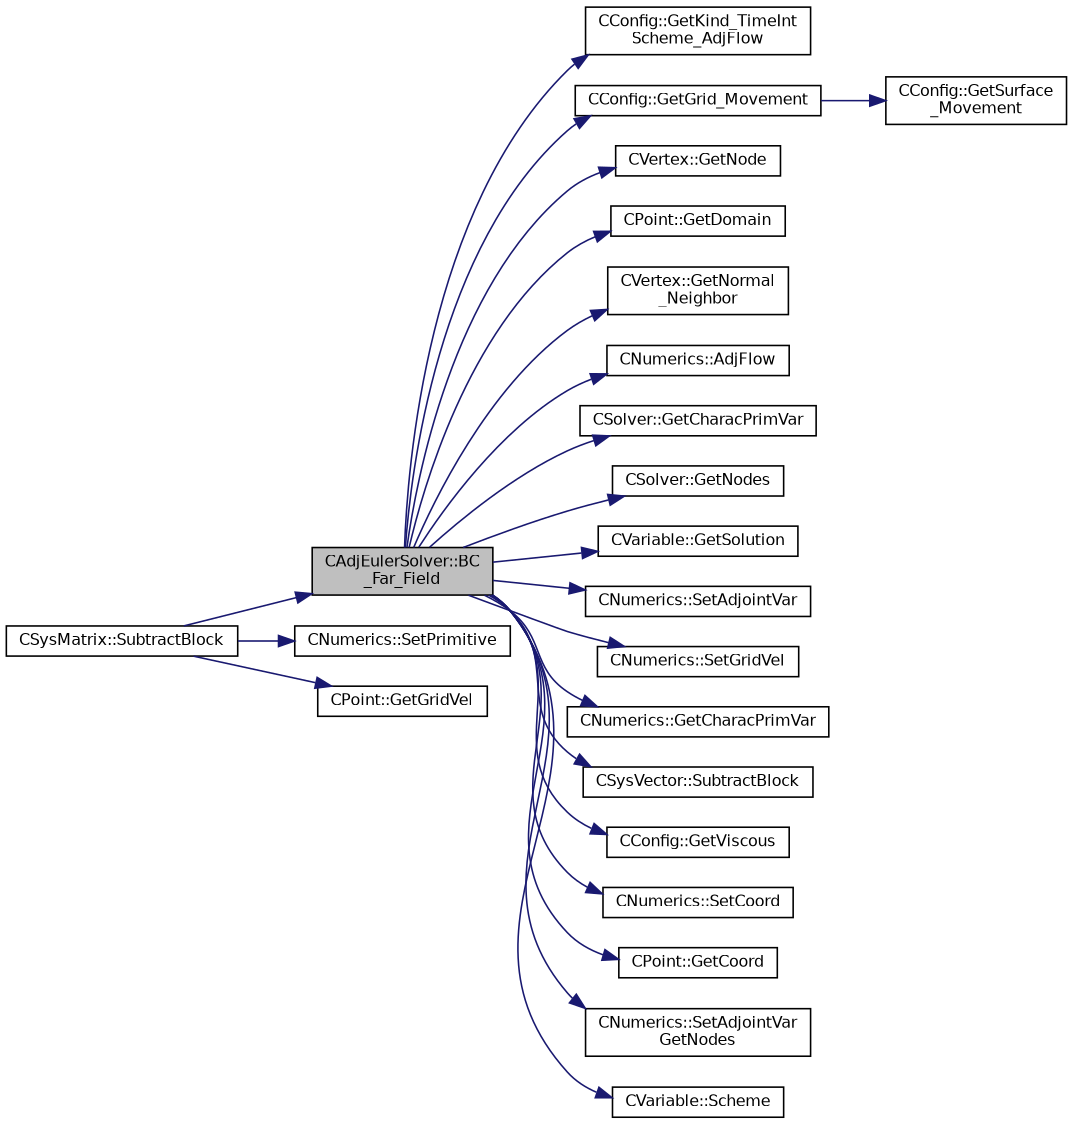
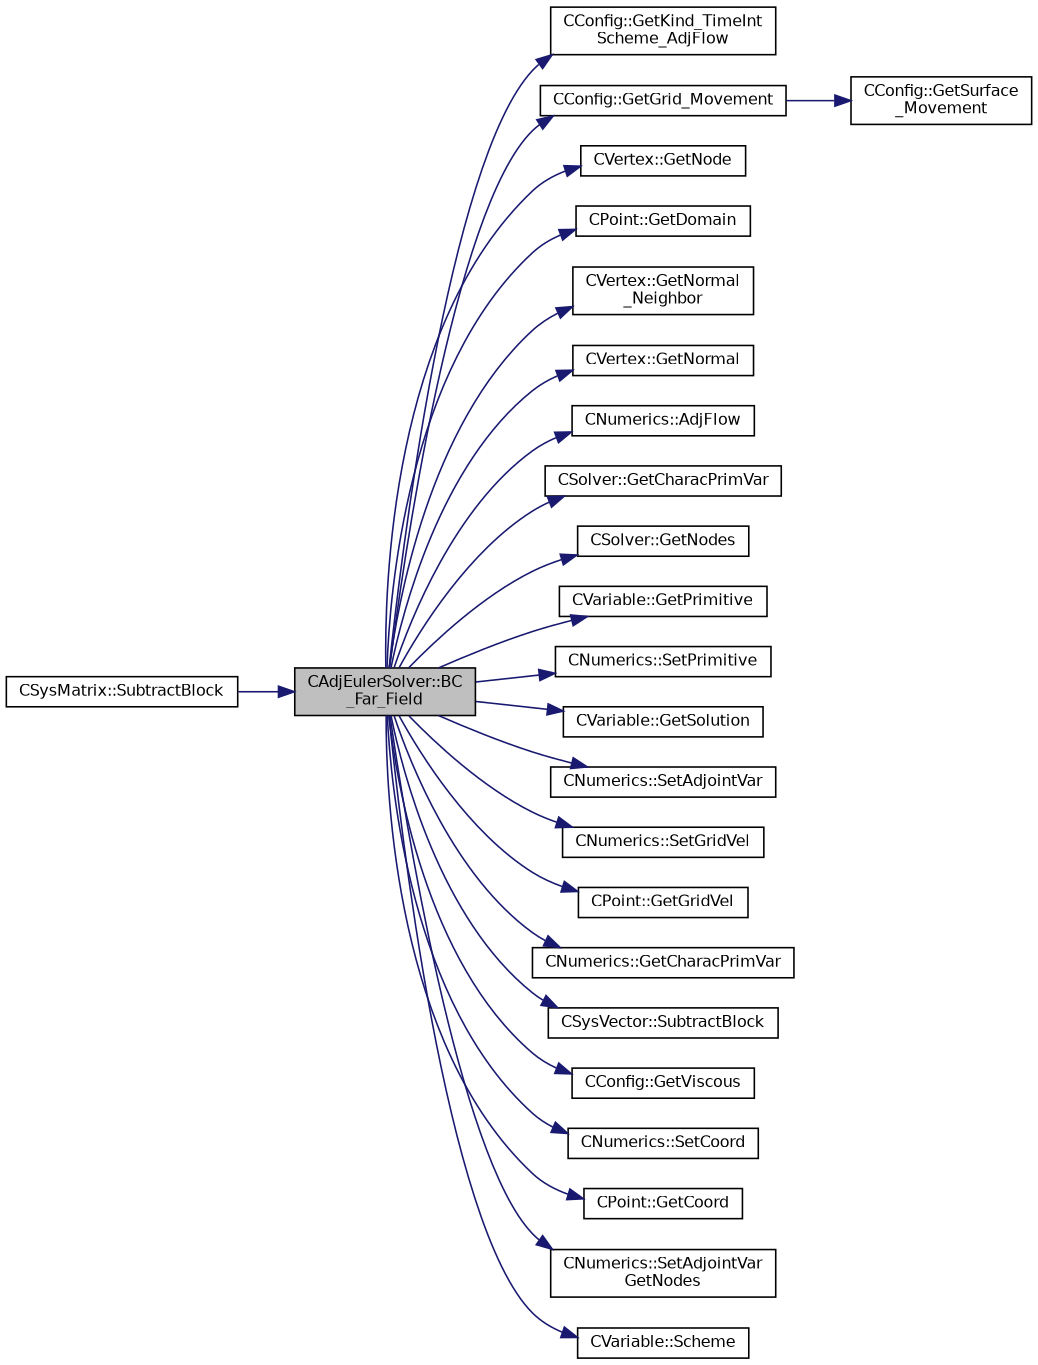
node "CVertex::GetNormal": added
node "CVariable::GetPrimitive": added
edge "CSysMatrix::SubtractBlock" -> "CNumerics::SetPrimitive": now "CAdjEulerSolver::BC _Far_Field" -> "CNumerics::SetPrimitive"
edge "CSysMatrix::SubtractBlock" -> "CPoint::GetGridVel": now "CAdjEulerSolver::BC _Far_Field" -> "CPoint::GetGridVel"
